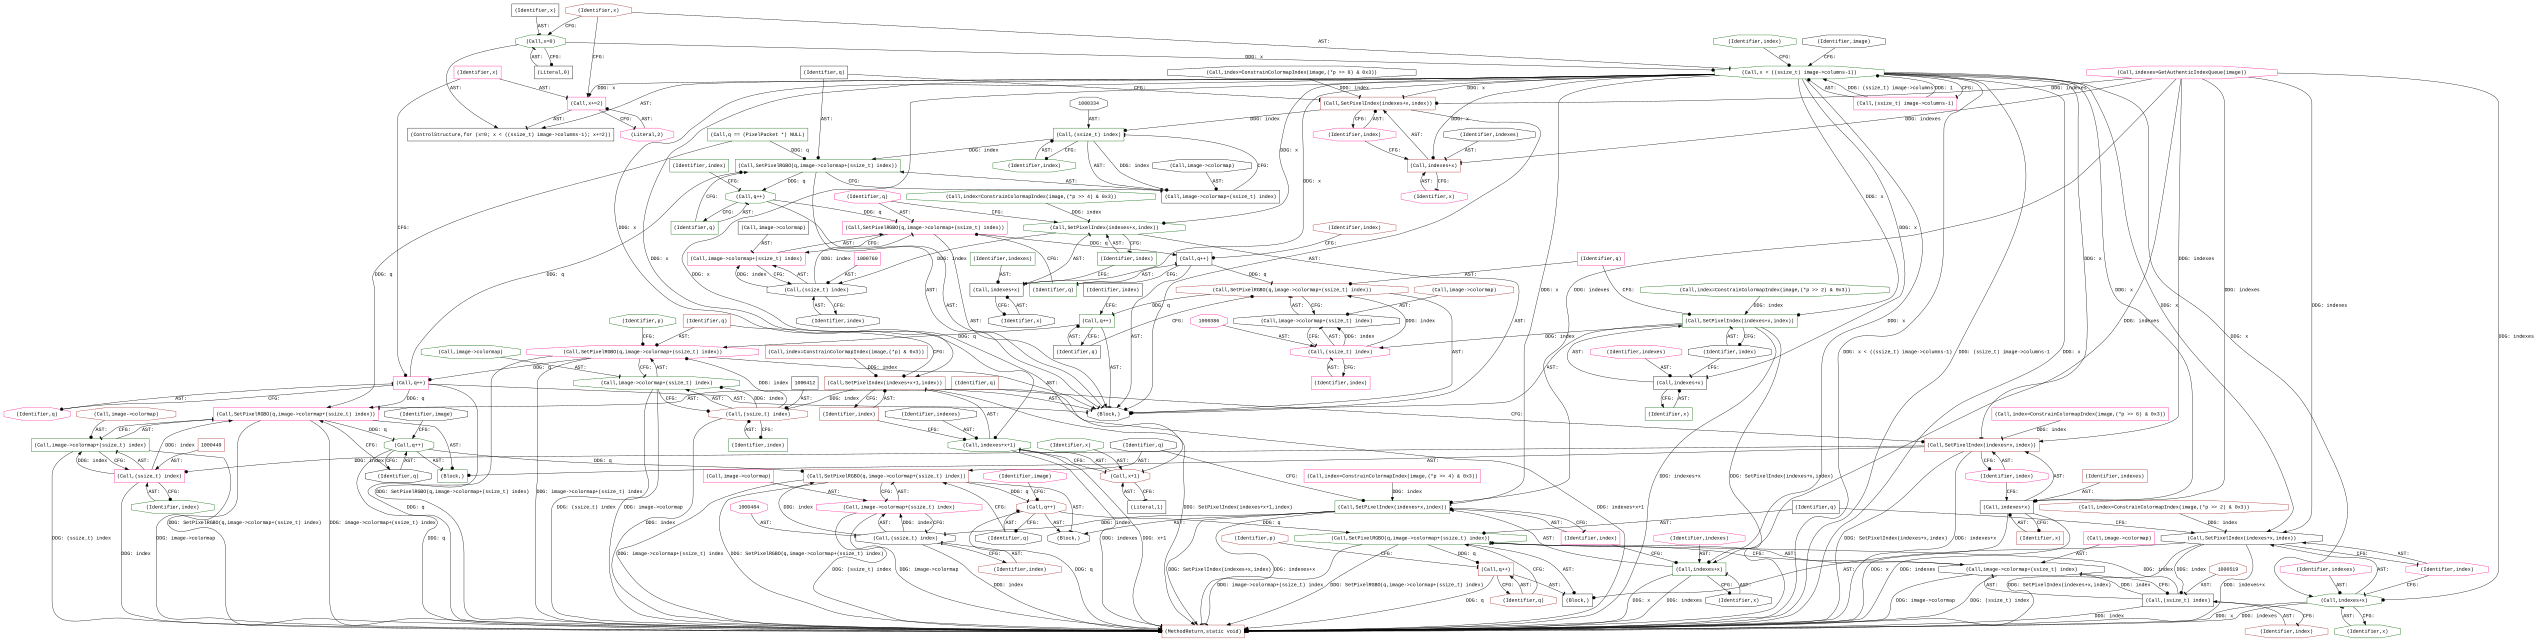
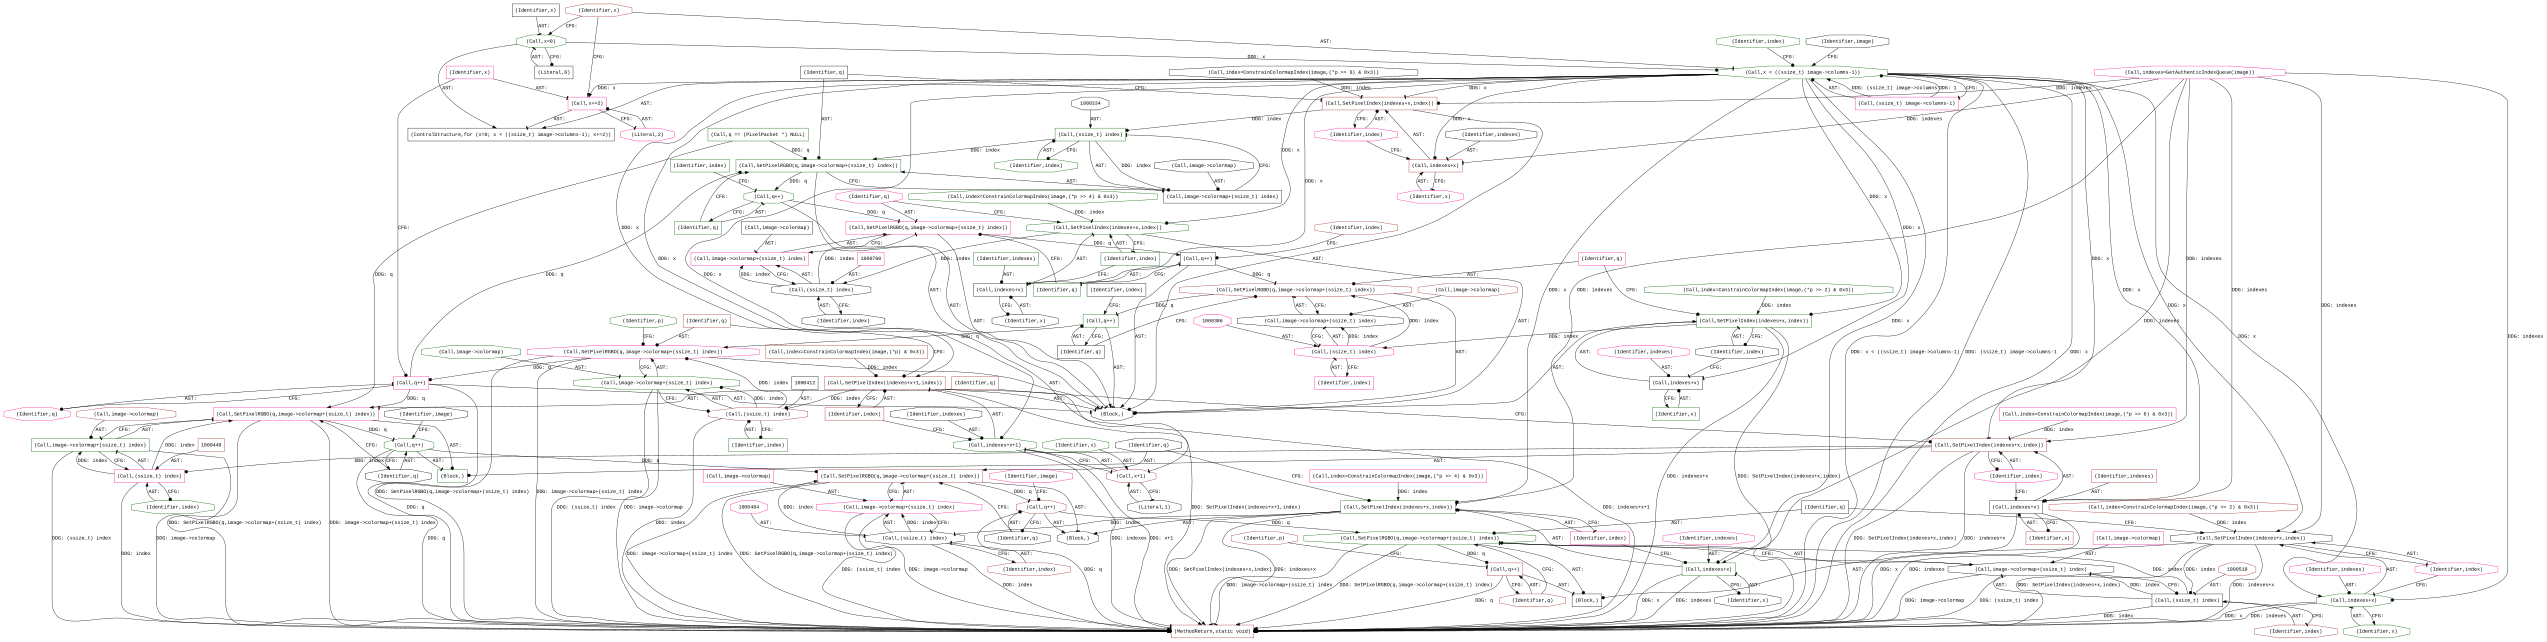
node "(Literal,1)": shape box -> octagon
